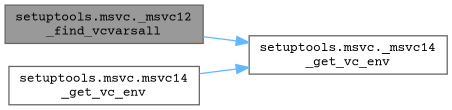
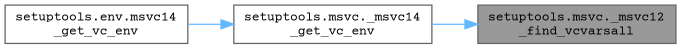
edge "setuptools.msvc._msvc12 _find_vcvarsall" -> "setuptools.msvc._msvc14 _get_vc_env": reversed
node "setuptools.msvc.msvc14 _get_vc_env": label "setuptools.msvc.msvc14 _get_vc_env" -> "setuptools.env.msvc14 _get_vc_env"
